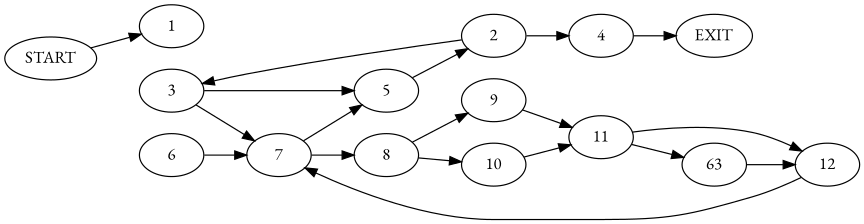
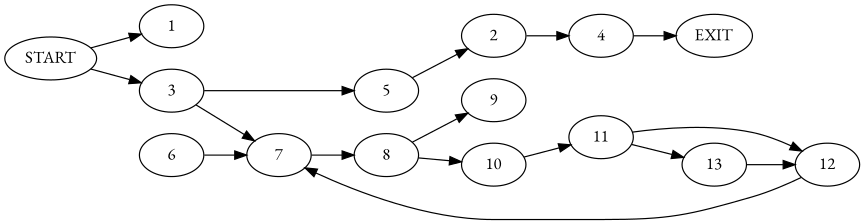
edge "2" -> "3": now "START" -> "3"
edge "9" -> "11": removed
edge "7" -> "5": removed
node "63": label "63" -> "13"
